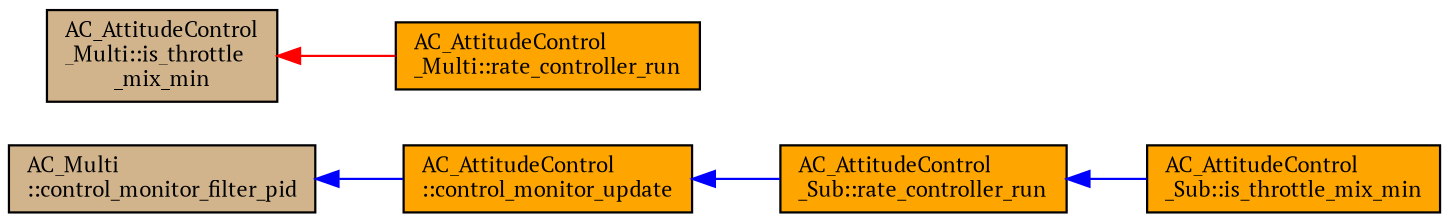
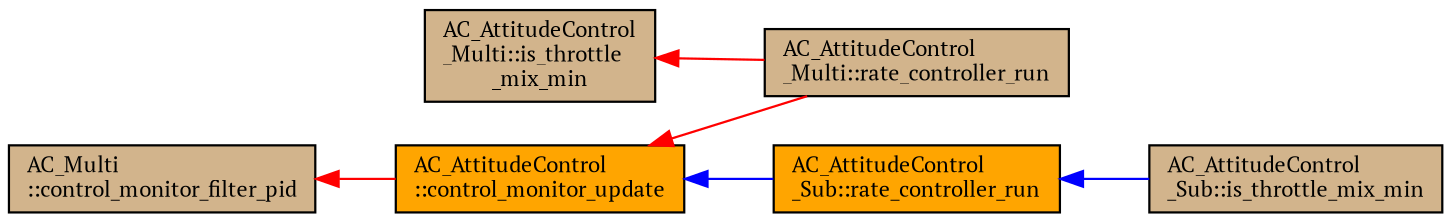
node "AC_AttitudeControl _Multi::rate_controller_run": fillcolor orange -> tan
edge "AC_AttitudeControl _Multi::rate_controller_run" -> "AC_AttitudeControl ::control_monitor_update": added
edge "AC_AttitudeControl ::control_monitor_update" -> "AC_Multi ::control_monitor_filter_pid": color blue -> red
node "AC_AttitudeControl _Sub::is_throttle_mix_min": fillcolor orange -> tan
